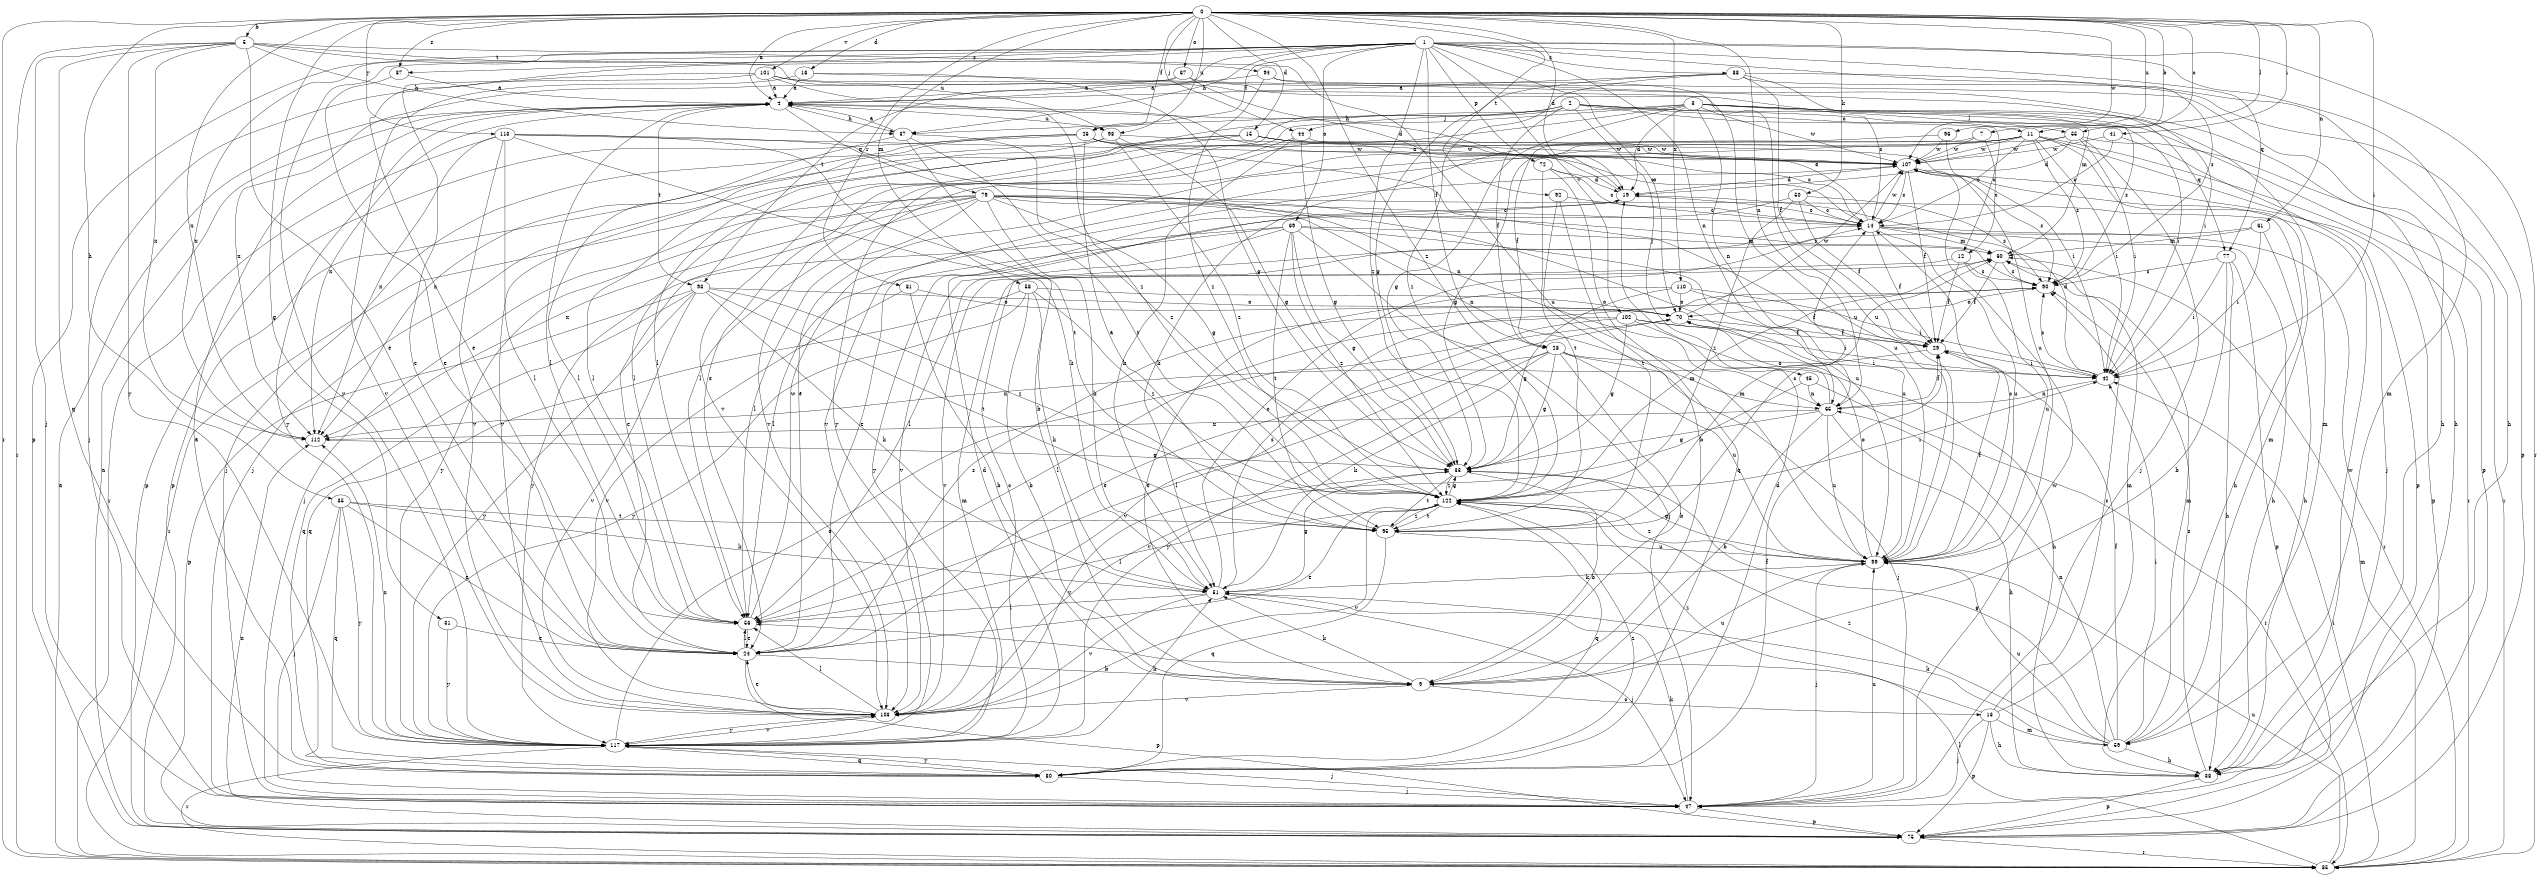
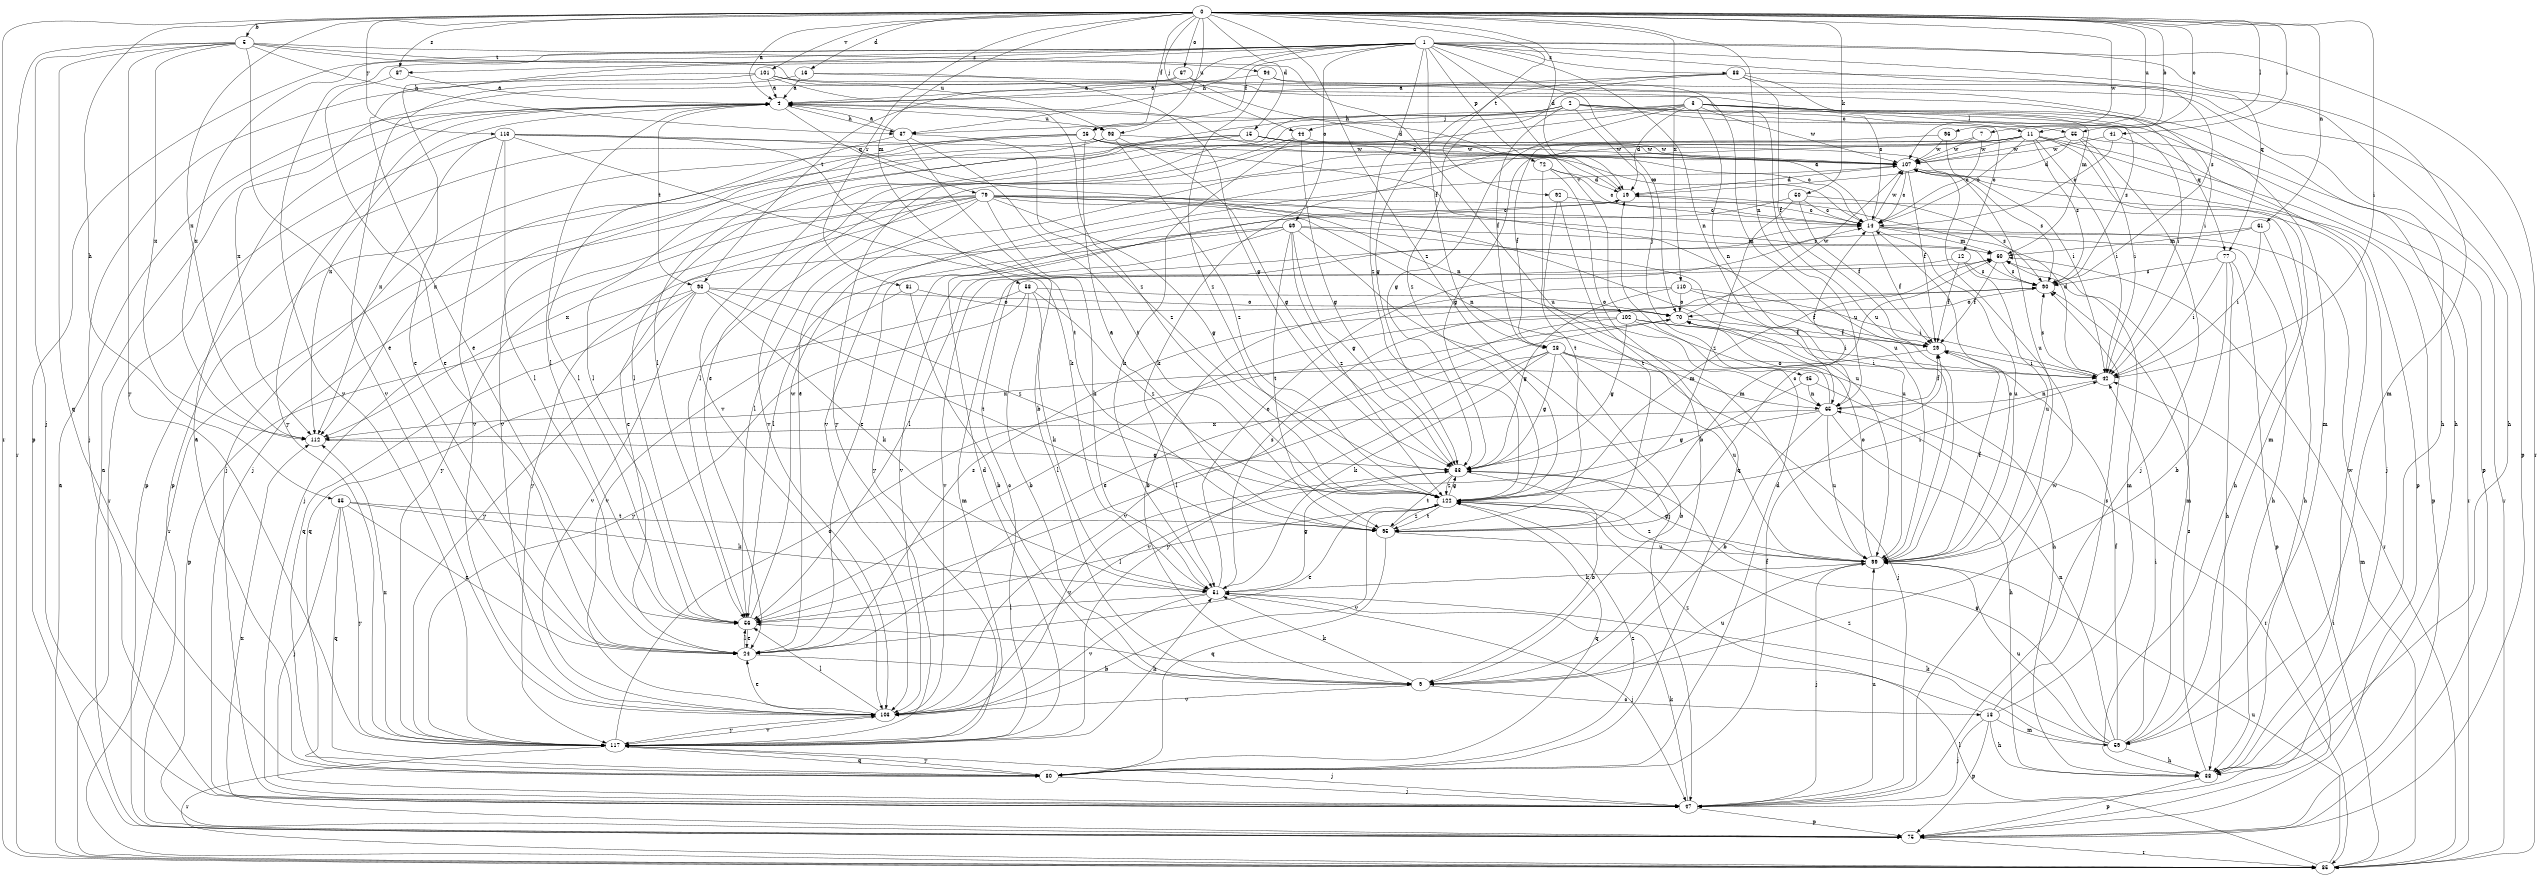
edge "7" -> "12": now "7" -> "14"
edge "110" -> "9": label "e" -> "b"
node "31": removed
edge "24" -> "75": removed, label "p"
